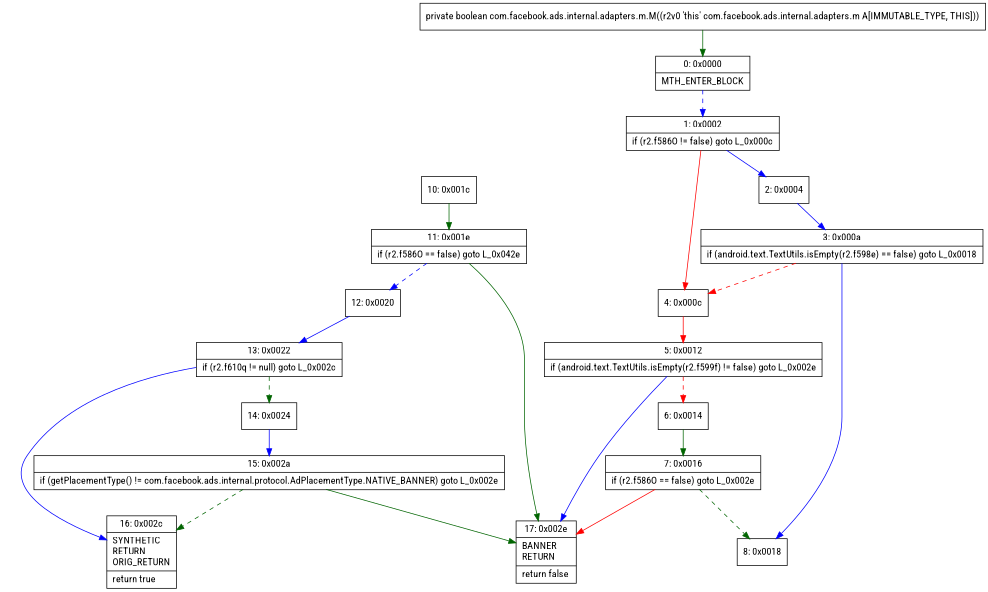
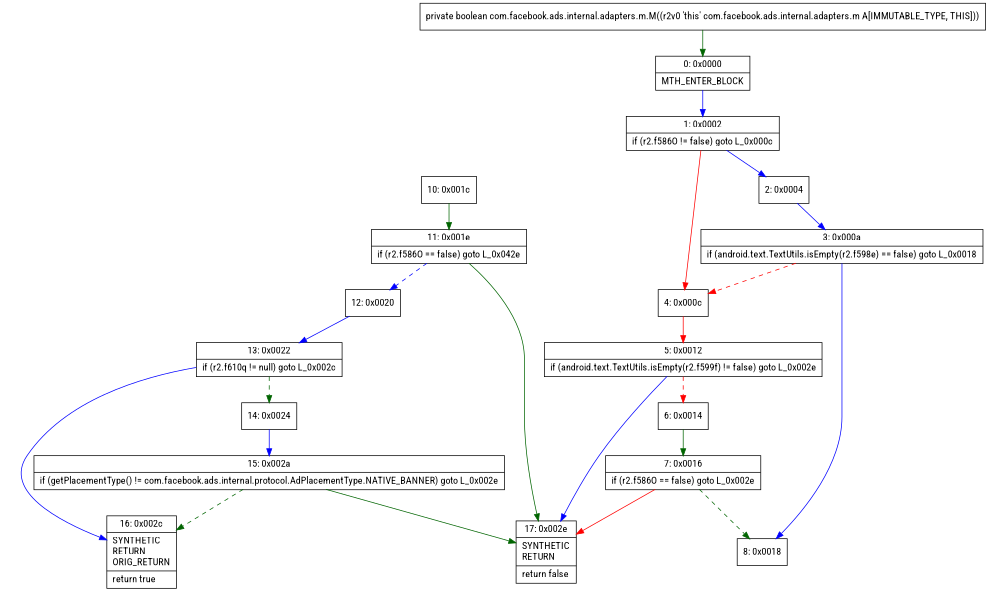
edge "0: 0x0000" -> "1: 0x0002": style dashed -> solid
node "17: 0x002e": text "BANNER" -> "SYNTHETIC"
